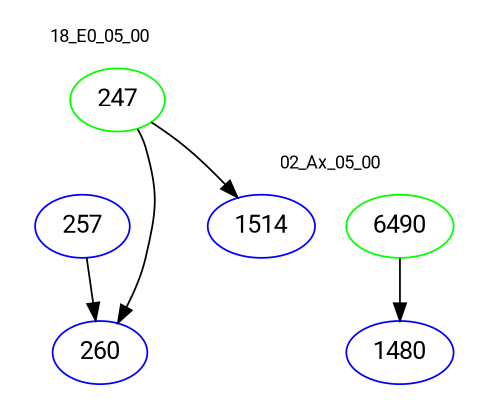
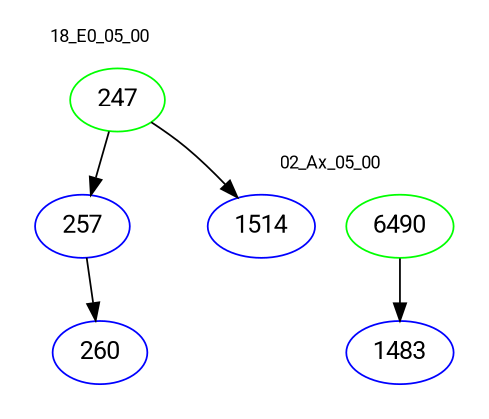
edge "247" -> "260": now "247" -> "257"
node "1480": label "1480" -> "1483"
